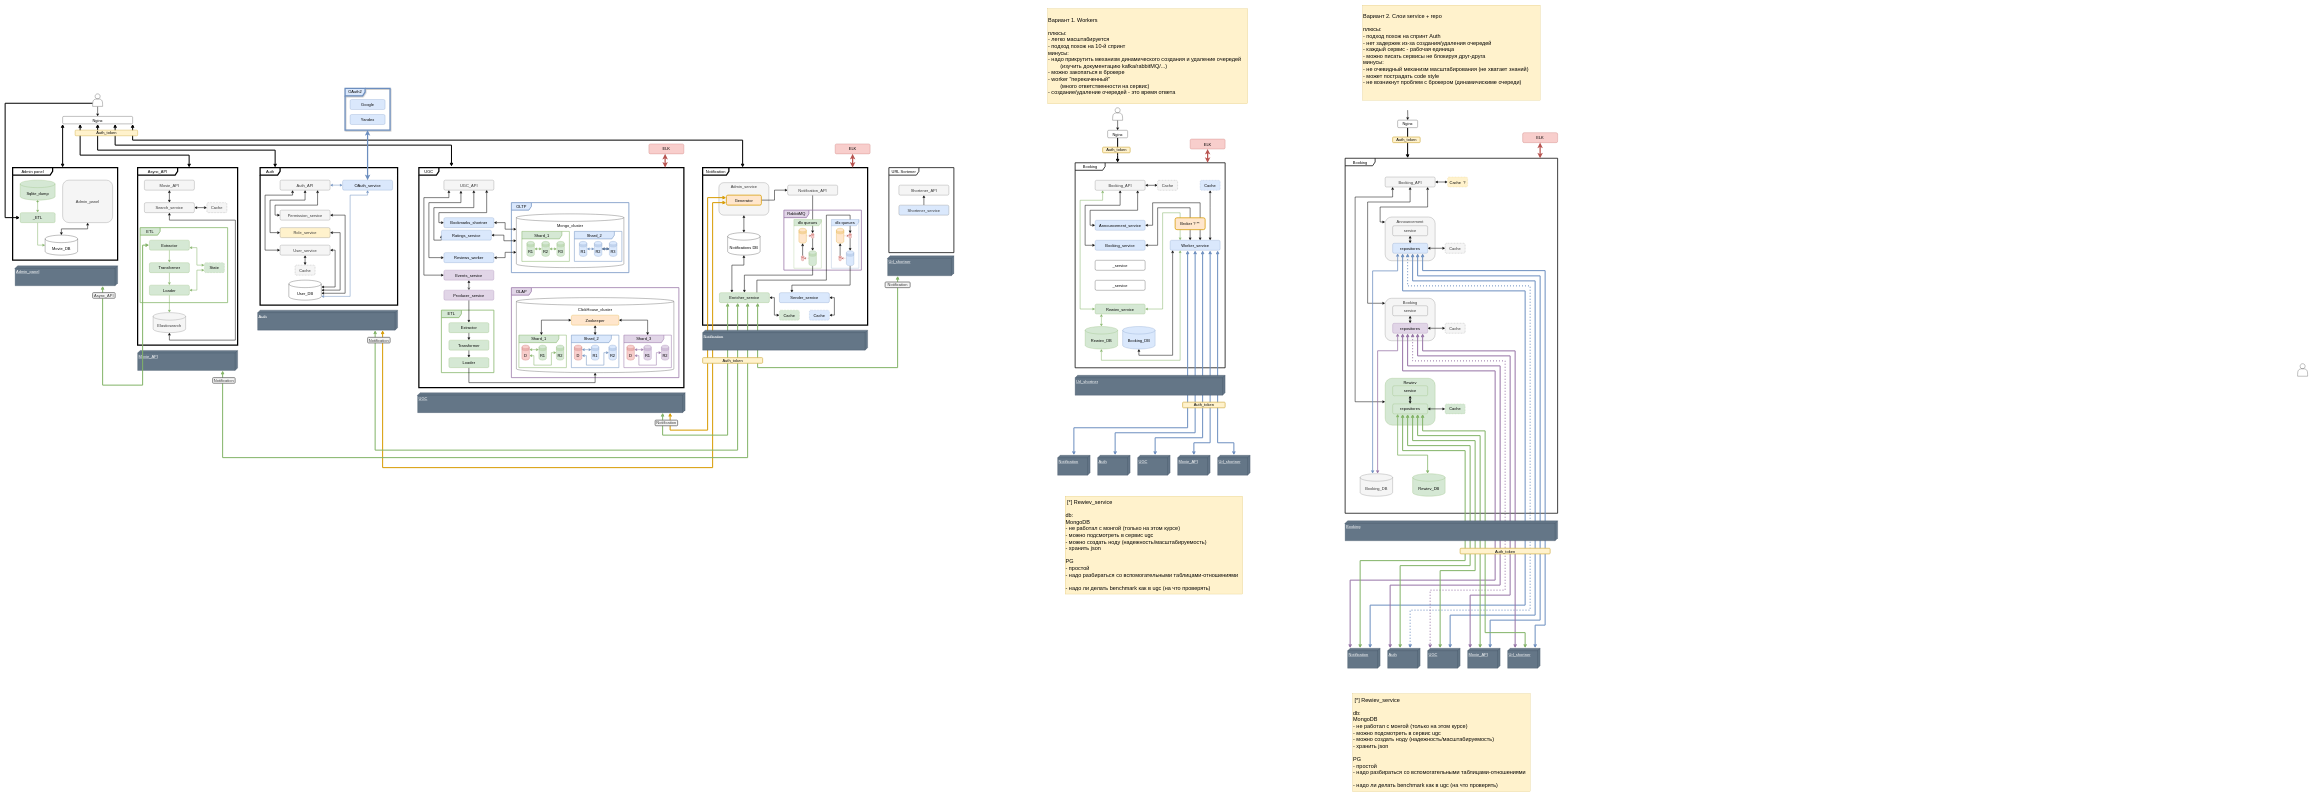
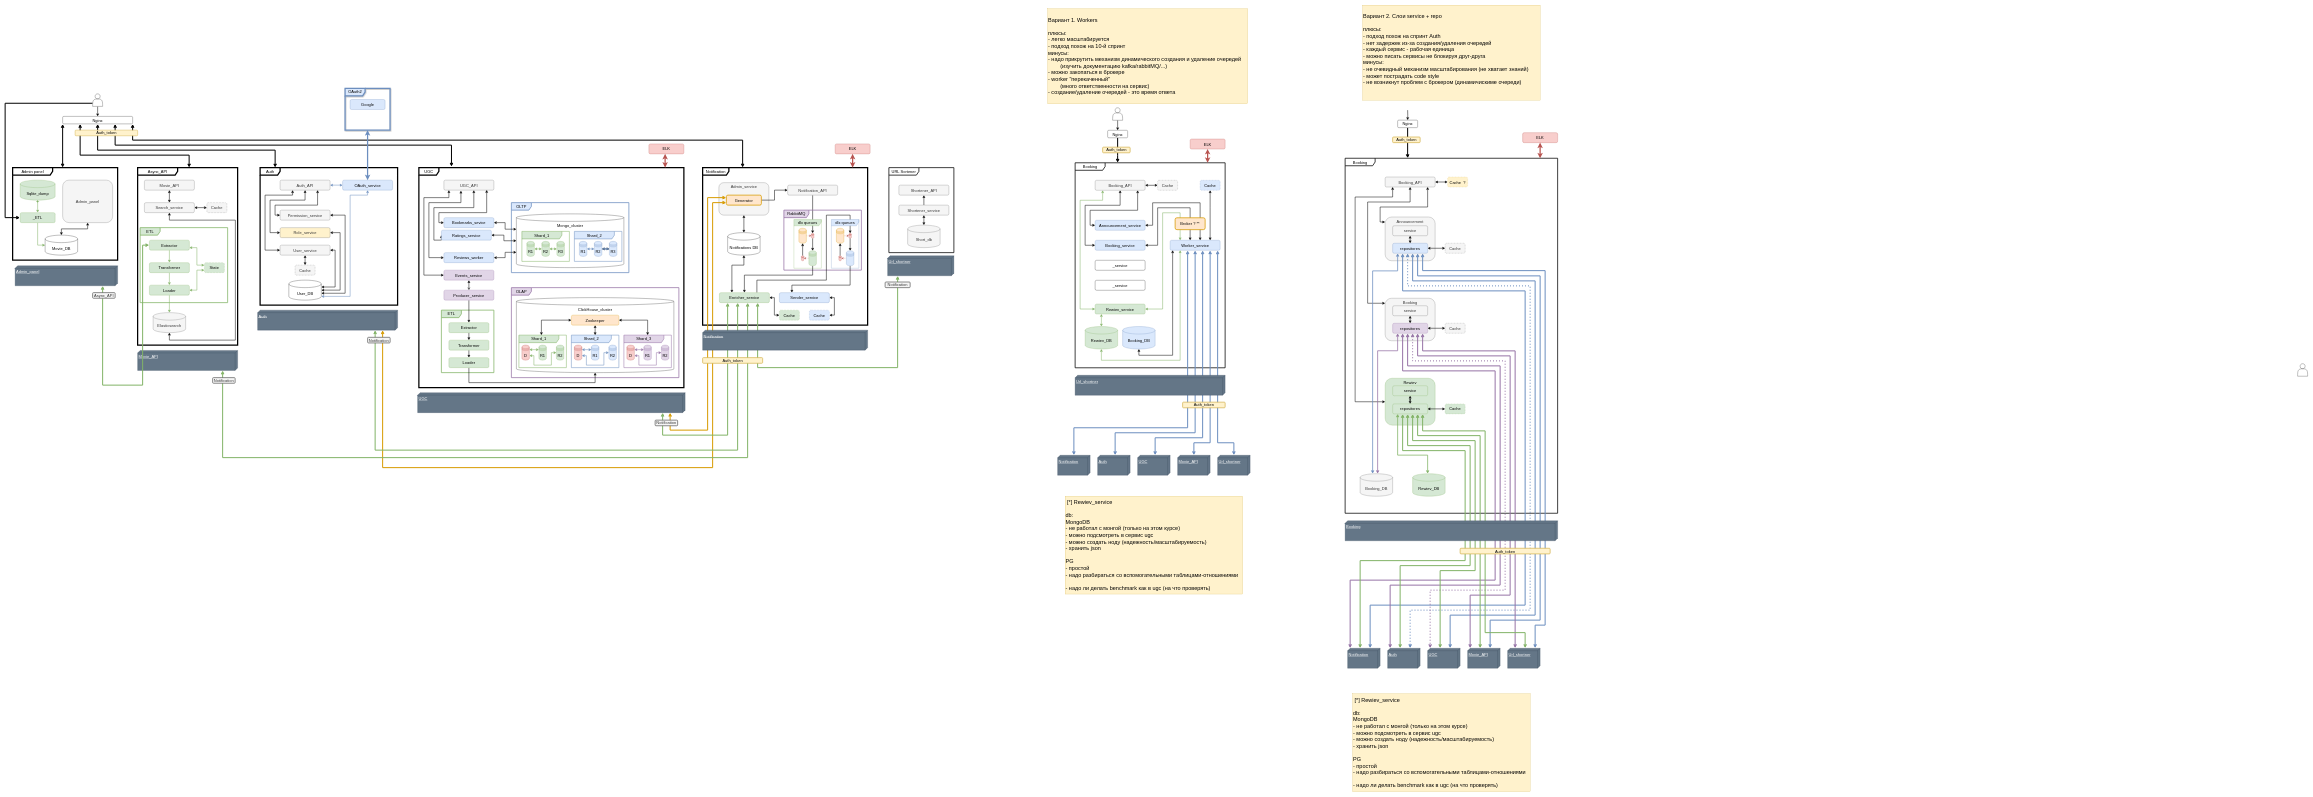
node "Yandex": removed
node "Shortener_service": fillcolor #dae8fc -> #f5f5f5
edge "Shortener_service" -- "Short_db": added
node "Bookmarks_shortner": label "Bookmarks_shortner" -> "Bookmarks_sevice"
node "Short_db": added
